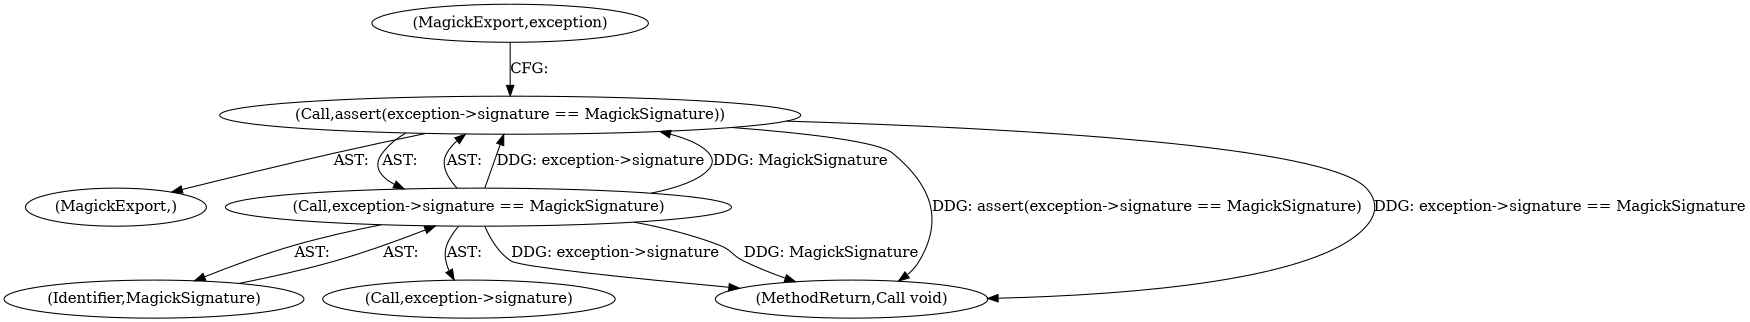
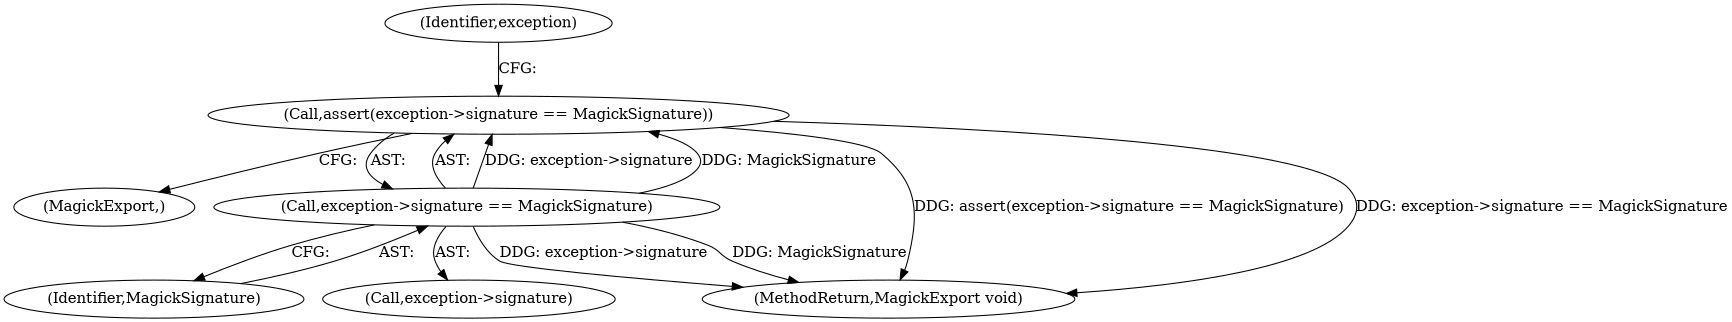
node "(MagickExport,exception)": label "(MagickExport,exception)" -> "(Identifier,exception)"
edge "(Call,assert(exception->signature == MagickSignature))" -> "(MagickExport,)": label "AST: " -> "CFG: "
edge "(Call,exception->signature == MagickSignature)" -> "(Identifier,MagickSignature)": label "AST: " -> "CFG: "
node "(MethodReturn,Call void)": label "(MethodReturn,Call void)" -> "(MethodReturn,MagickExport void)"
